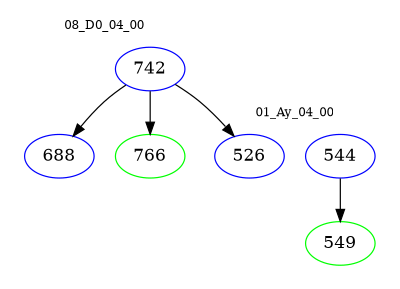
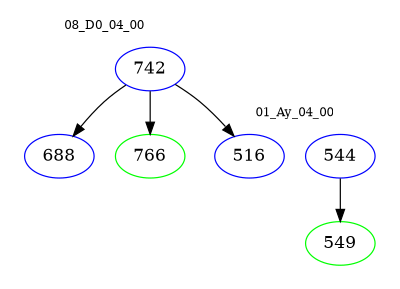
node "526": label "526" -> "516"
